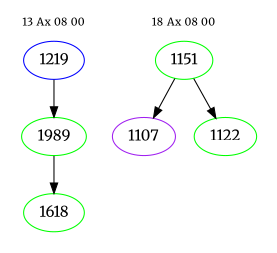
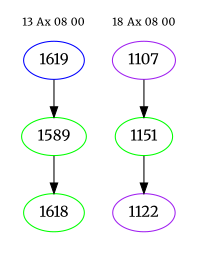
node "1219": label "1219" -> "1619"
edge "1151" -> "1107": reversed
node "1989": label "1989" -> "1589"
node "1122": color green -> purple
